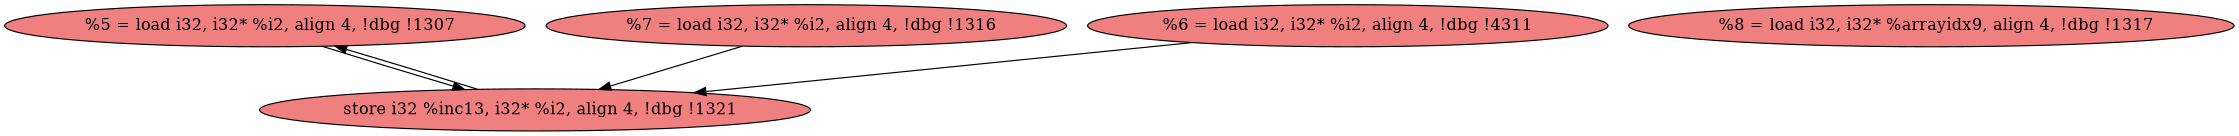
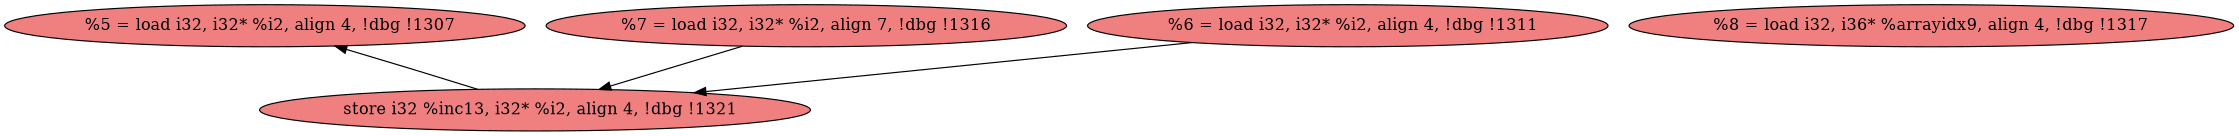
node "%7 = load i32, i32* %i2, align 4, !dbg !1316": label "%7 = load i32, i32* %i2, align 4, !dbg !1316" -> "%7 = load i32, i32* %i2, align 7, !dbg !1316"
node "%6 = load i32, i32* %i2, align 4, !dbg !4311": label "%6 = load i32, i32* %i2, align 4, !dbg !4311" -> "%6 = load i32, i32* %i2, align 4, !dbg !1311"
node "%8 = load i32, i32* %arrayidx9, align 4, !dbg !1317": label "%8 = load i32, i32* %arrayidx9, align 4, !dbg !1317" -> "%8 = load i32, i36* %arrayidx9, align 4, !dbg !1317"
edge "%5 = load i32, i32* %i2, align 4, !dbg !1307" -> "store i32 %inc13, i32* %i2, align 4, !dbg !1321": removed
